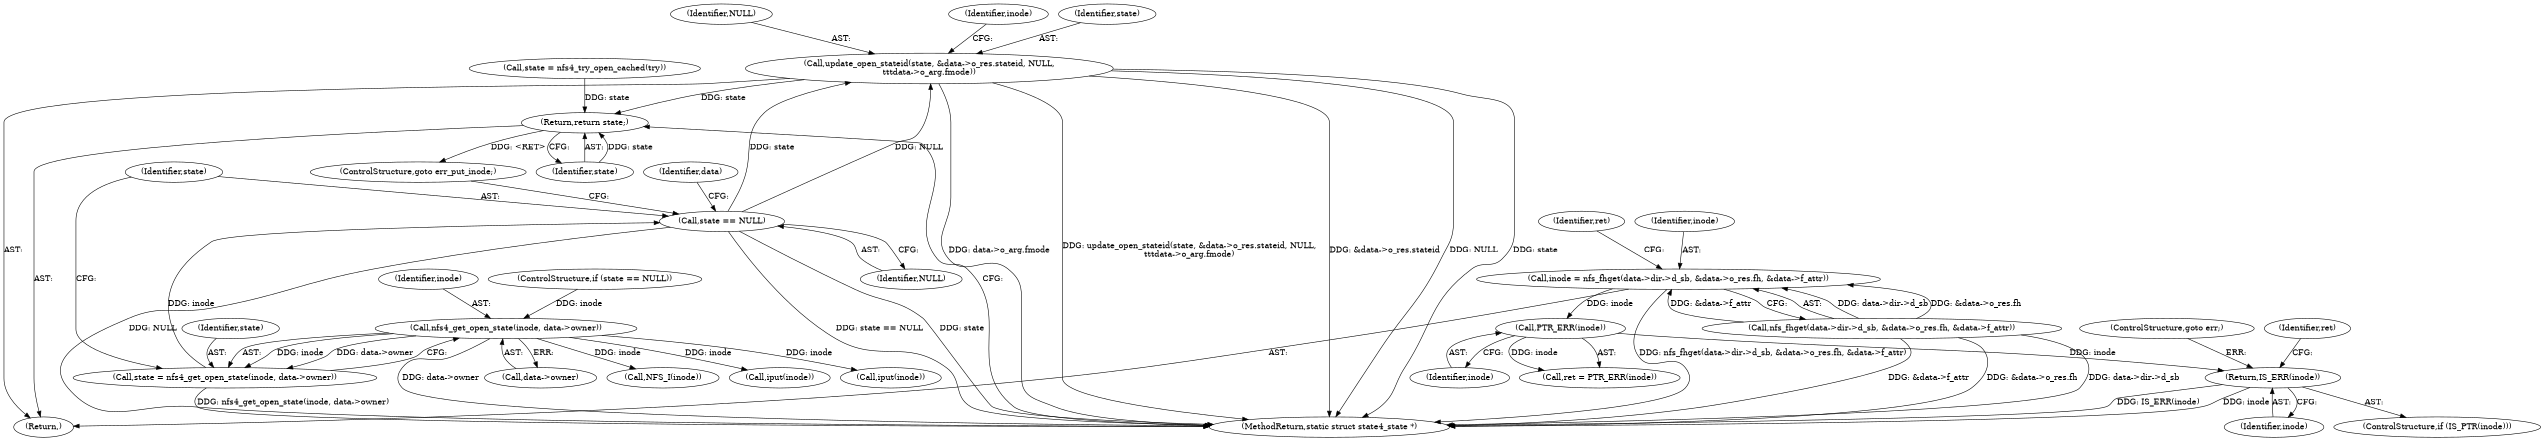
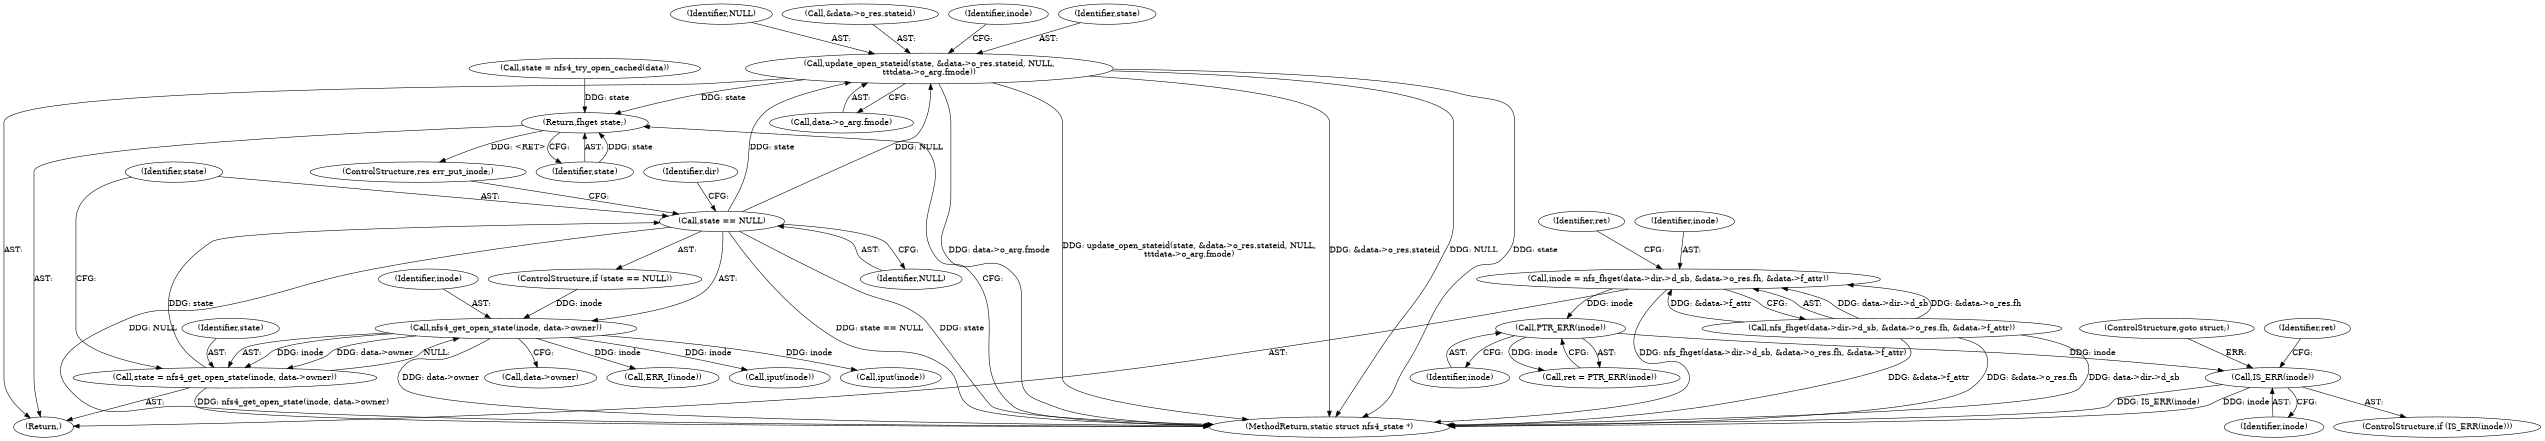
node "(Call,&data->o_res.stateid)": added
node "(Call,state = nfs4_try_open_cached(try))": label "(Call,state = nfs4_try_open_cached(try))" -> "(Call,state = nfs4_try_open_cached(data))"
node "(Return,return state;)": label "(Return,return state;)" -> "(Return,fhget state;)"
node "(Call,data->o_arg.fmode)": added
node "(ControlStructure,goto err_put_inode;)": label "(ControlStructure,goto err_put_inode;)" -> "(ControlStructure,res err_put_inode;)"
node "(Identifier,data)": label "(Identifier,data)" -> "(Identifier,dir)"
edge "(Call,state == NULL)" -> "(ControlStructure,if (state == NULL))": added, label "AST:"
edge "(Call,state = nfs4_get_open_state(inode, data->owner))" -> "(Call,state == NULL)": label "DDG: inode" -> "DDG: state"
node "(ControlStructure,goto err;)": label "(ControlStructure,goto err;)" -> "(ControlStructure,goto struct;)"
edge "(Call,state = nfs4_get_open_state(inode, data->owner))" -> "(Call,nfs4_get_open_state(inode, data->owner))": label "CFG: " -> "NULL: "
edge "(Call,nfs4_get_open_state(inode, data->owner))" -> "(Call,data->owner)": label "ERR: " -> "CFG: "
edge "(Call,ret = PTR_ERR(inode))" -> "(Call,PTR_ERR(inode))": added, label "CFG:"
edge "(Call,data->owner)" -> "(Call,nfs4_get_open_state(inode, data->owner))": now "(Call,state == NULL)" -> "(Call,nfs4_get_open_state(inode, data->owner))"
node "(Call,NFS_I(inode))": label "(Call,NFS_I(inode))" -> "(Call,ERR_I(inode))"
node "(Return,IS_ERR(inode))": label "(Return,IS_ERR(inode))" -> "(Call,IS_ERR(inode))"
edge "(Call,state = nfs4_get_open_state(inode, data->owner))" -> "(Return,)": added, label "AST:"
node "(MethodReturn,static struct state4_state *)": label "(MethodReturn,static struct state4_state *)" -> "(MethodReturn,static struct nfs4_state *)"
node "(ControlStructure,if (IS_PTR(inode)))": label "(ControlStructure,if (IS_PTR(inode)))" -> "(ControlStructure,if (IS_ERR(inode)))"
